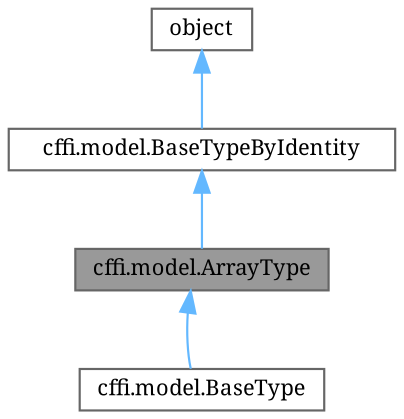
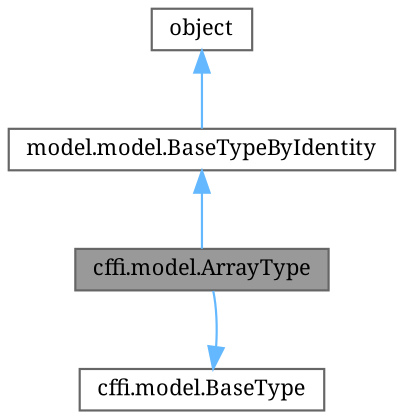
node "cffi.model.BaseTypeByIdentity": label "cffi.model.BaseTypeByIdentity" -> "model.model.BaseTypeByIdentity"
edge "cffi.model.BaseType" -> "cffi.model.ArrayType": reversed
